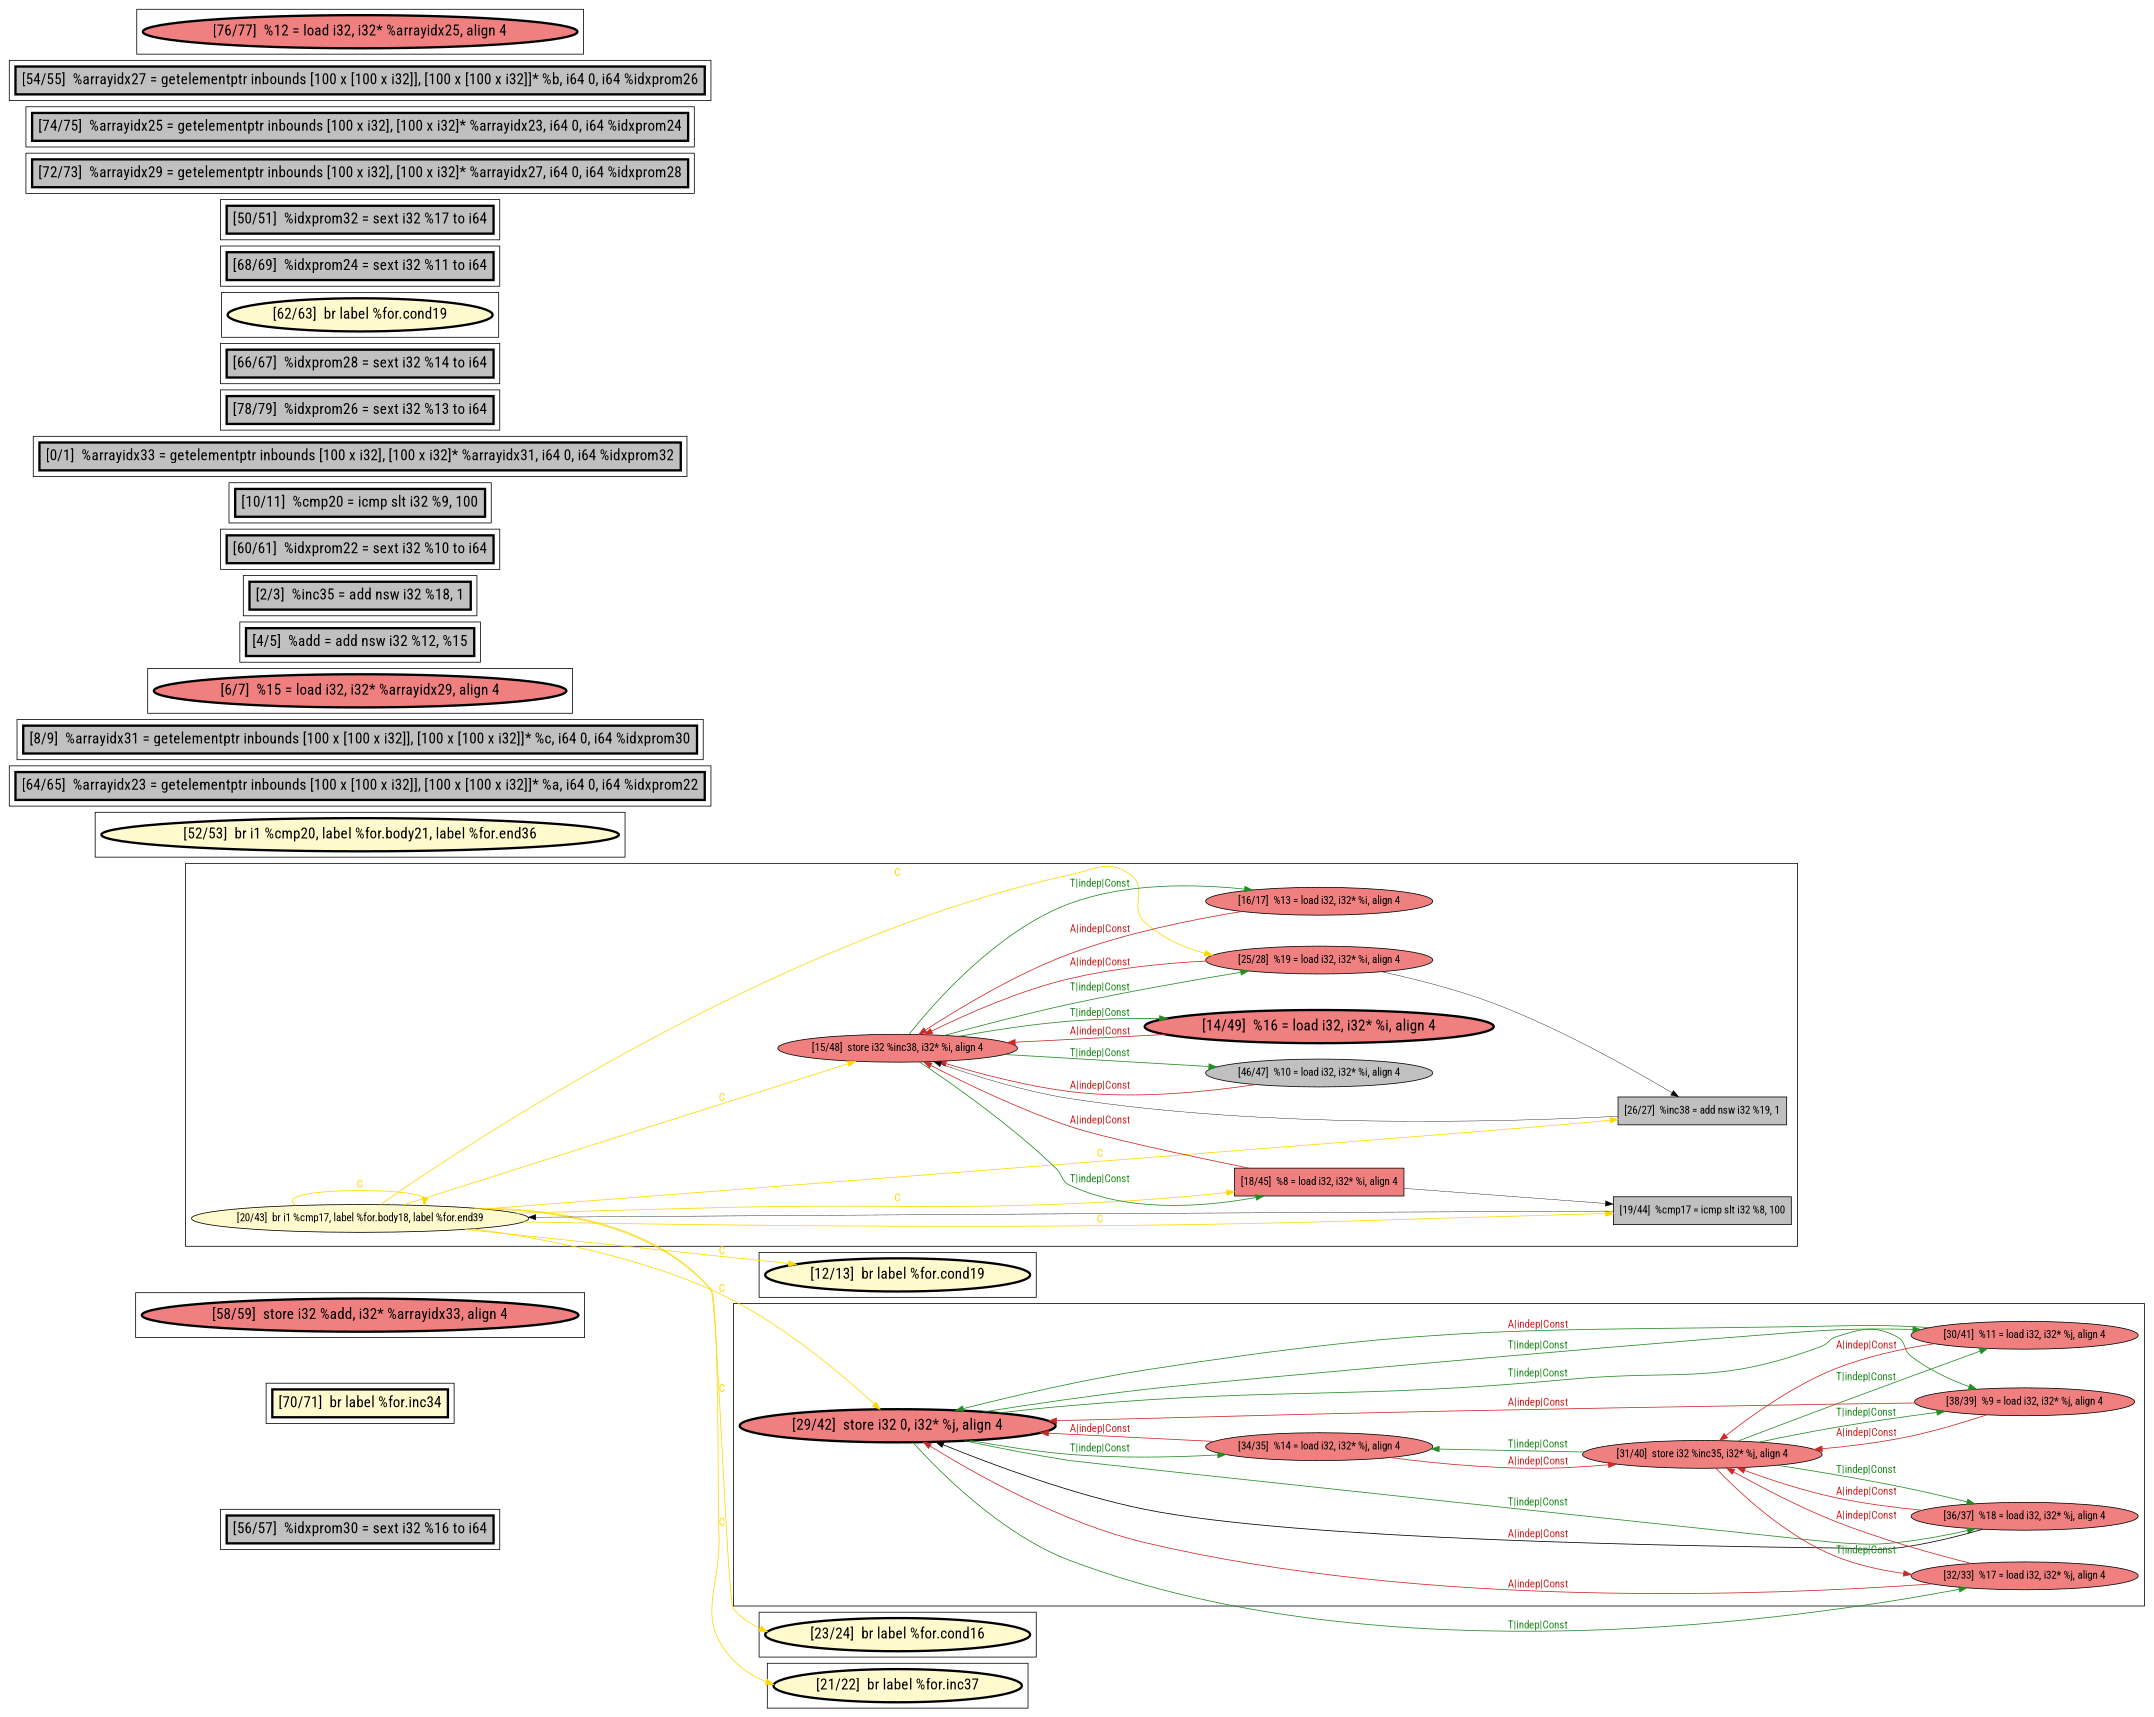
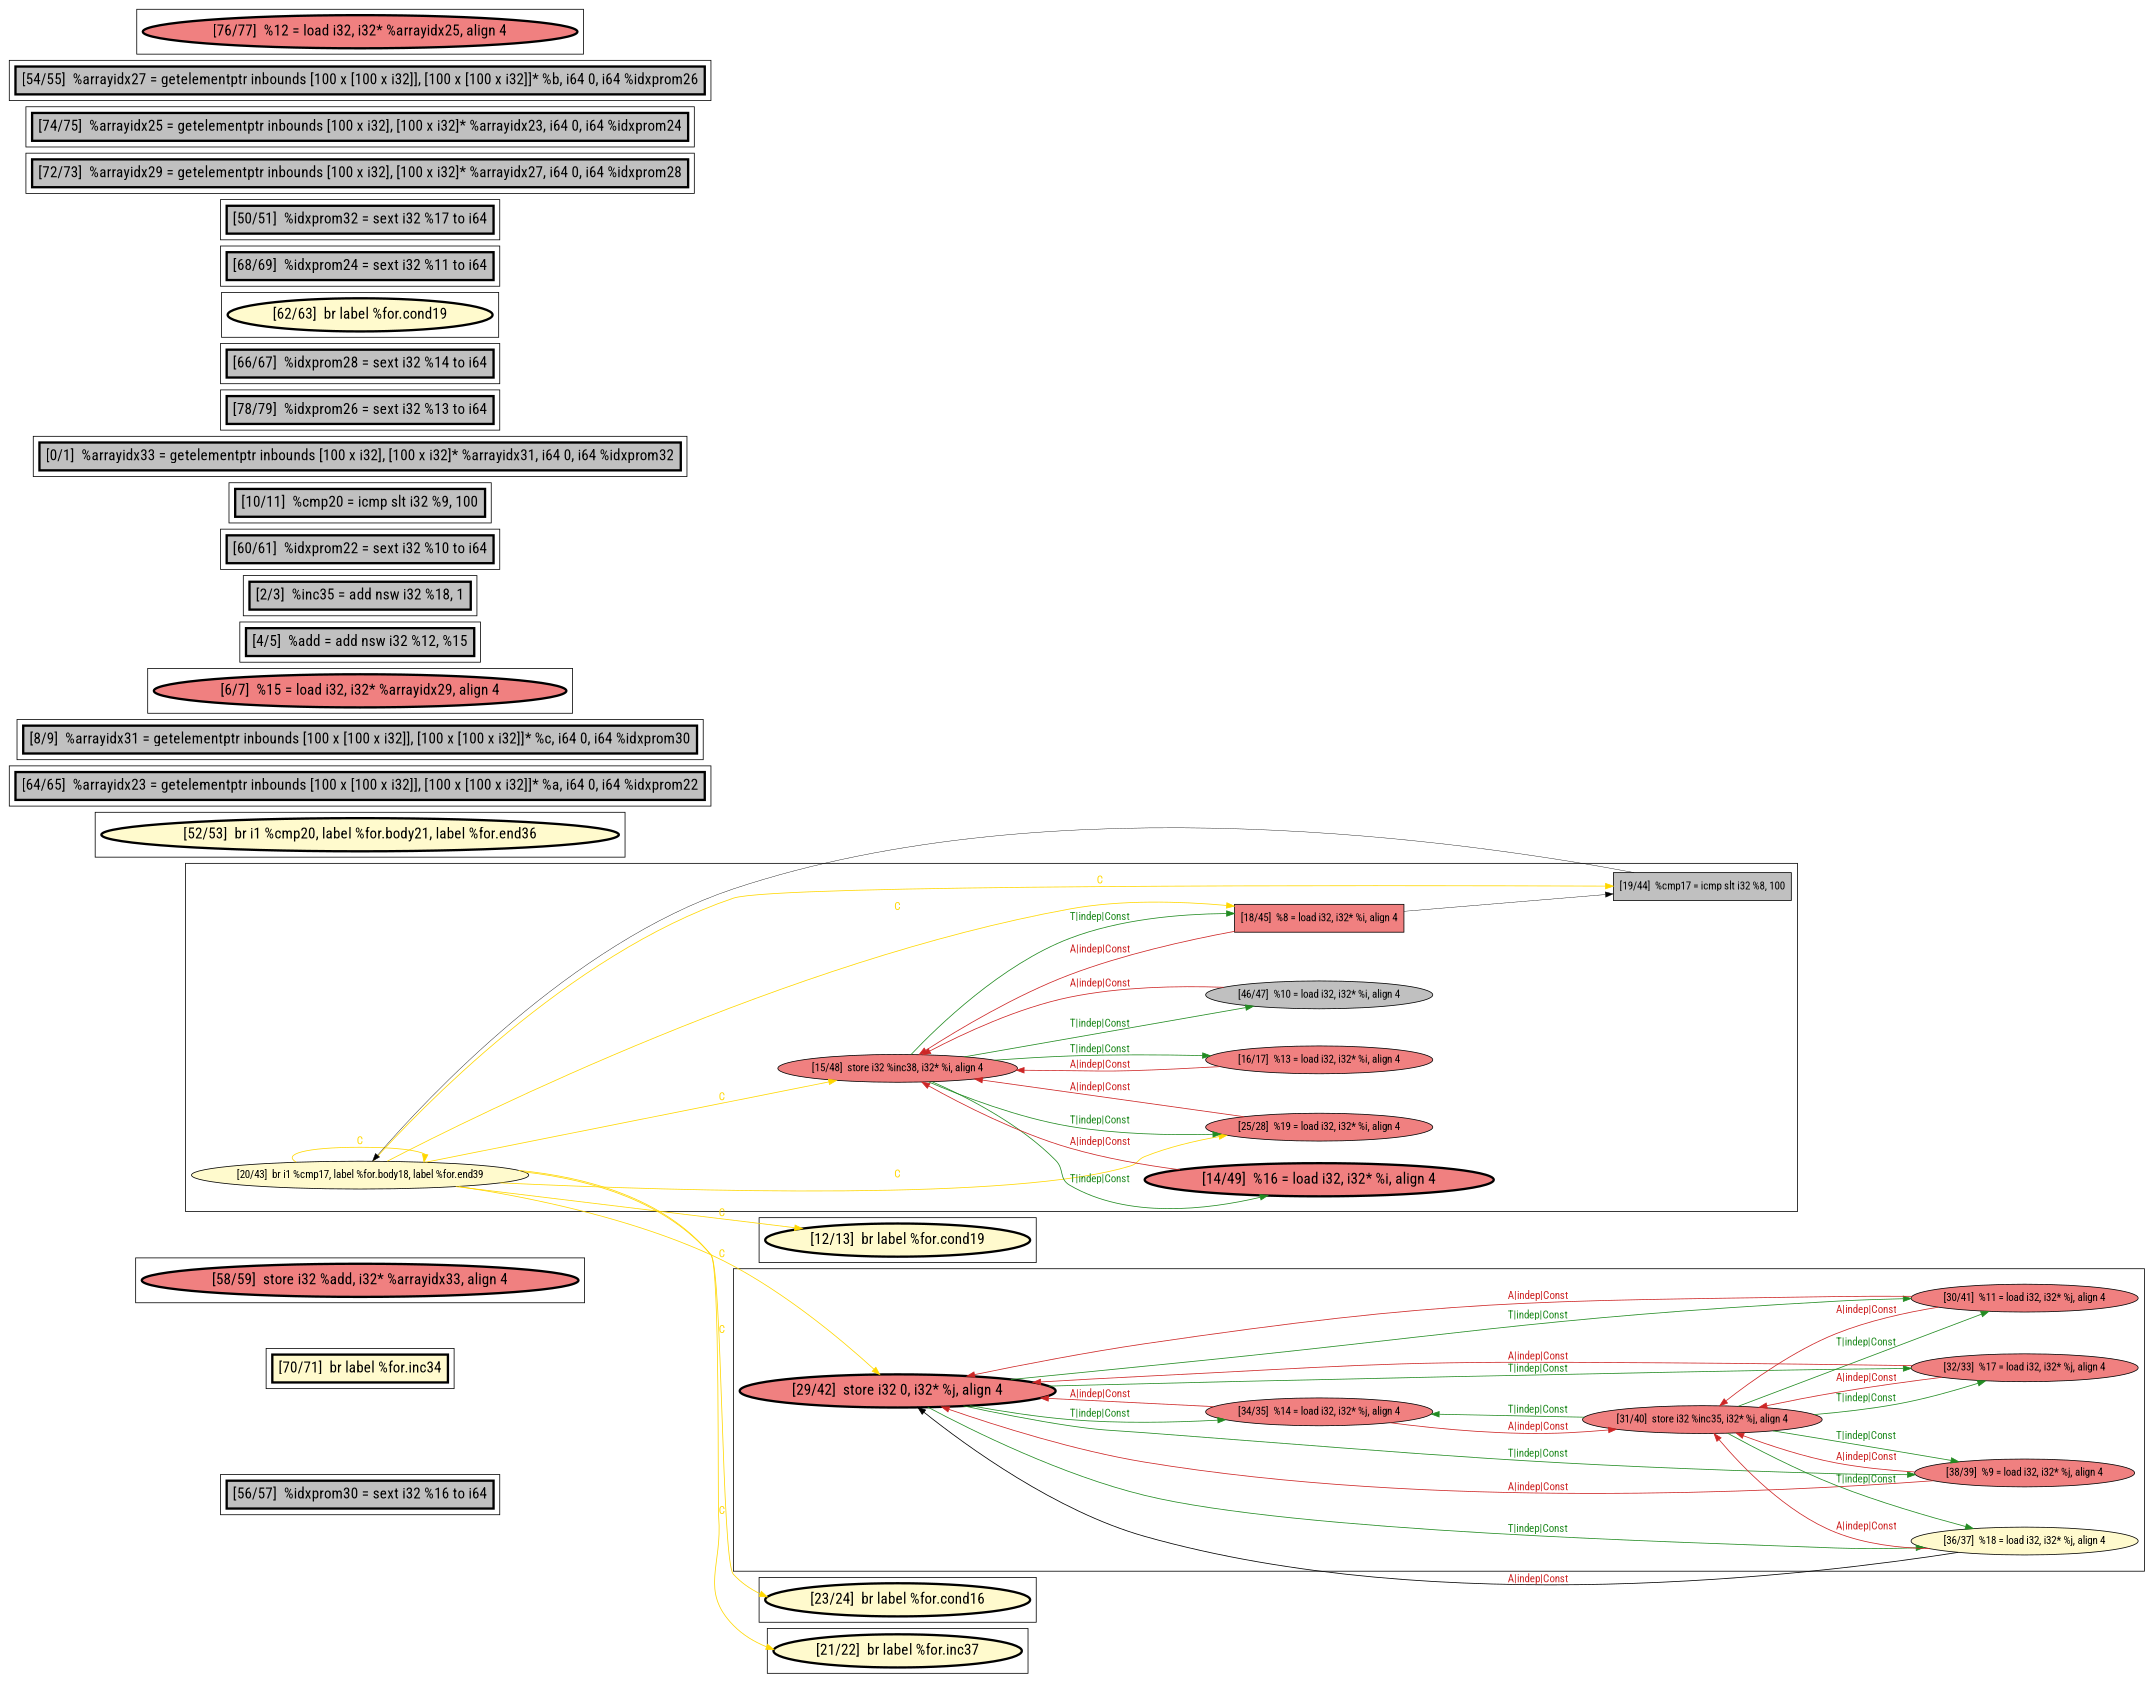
node "[26/27]  %inc38 = add nsw i32 %19, 1": removed
edge "[30/41]  %11 = load i32, i32* %j, align 4" -> "[29/42]  store i32 0, i32* %j, align 4": color forestgreen -> firebrick3
node "[36/37]  %18 = load i32, i32* %j, align 4": fillcolor lightcoral -> lemonchiffon
edge "[31/40]  store i32 %inc35, i32* %j, align 4" -> "[32/33]  %17 = load i32, i32* %j, align 4": color firebrick3 -> forestgreen
